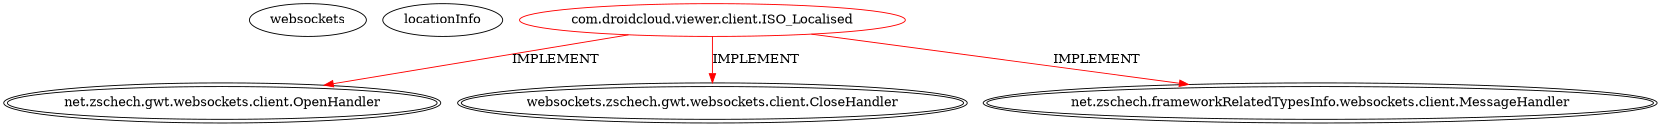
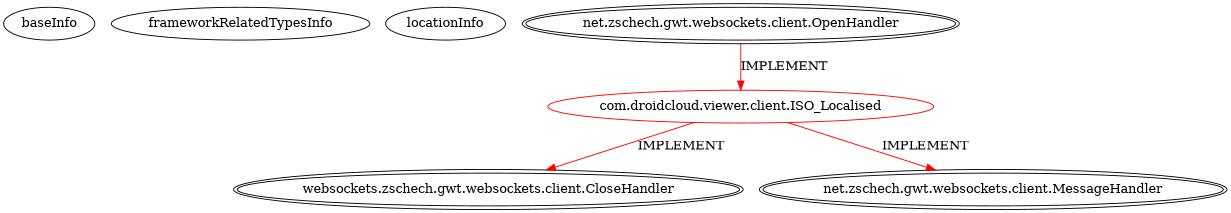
node "websockets": label "websockets" -> "baseInfo"
node "frameworkRelatedTypesInfo": added
edge "com.droidcloud.viewer.client.ISO_Localised" -> "net.zschech.gwt.websockets.client.OpenHandler": reversed
node "net.zschech.frameworkRelatedTypesInfo.websockets.client.MessageHandler": label "net.zschech.frameworkRelatedTypesInfo.websockets.client.MessageHandler" -> "net.zschech.gwt.websockets.client.MessageHandler"
